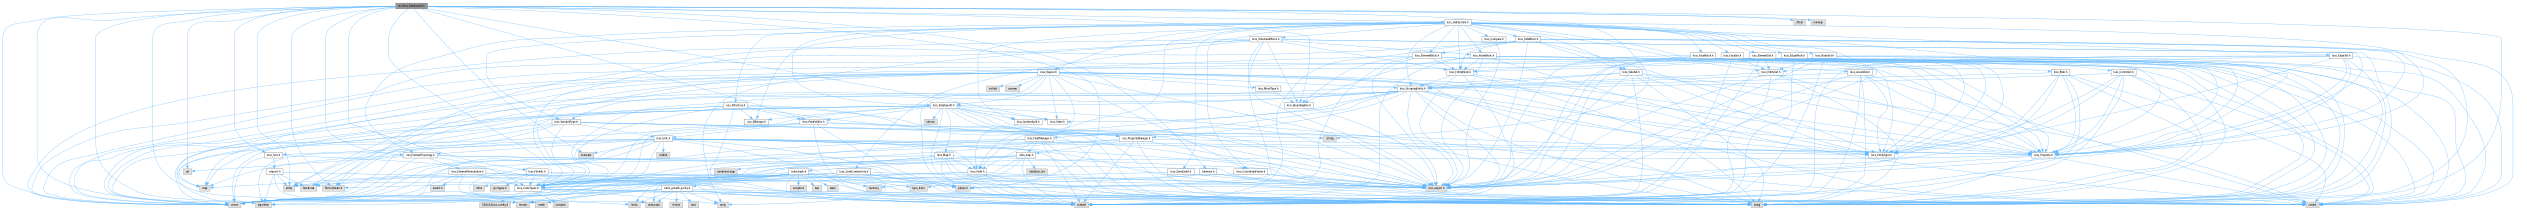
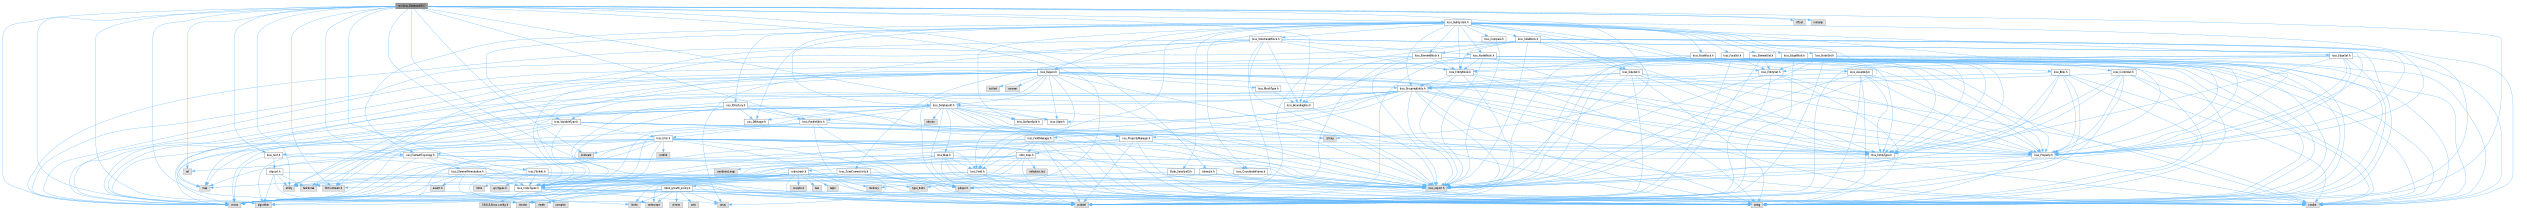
node "Ioss_SerializeIO.h": label "Ioss_SerializeIO.h" -> "State_SerializeIO.h"
edge "Ioss_IOFactory.h" -> "cstddef": now "src/Ioss_DatabaseIO.C" -> "cstddef"
